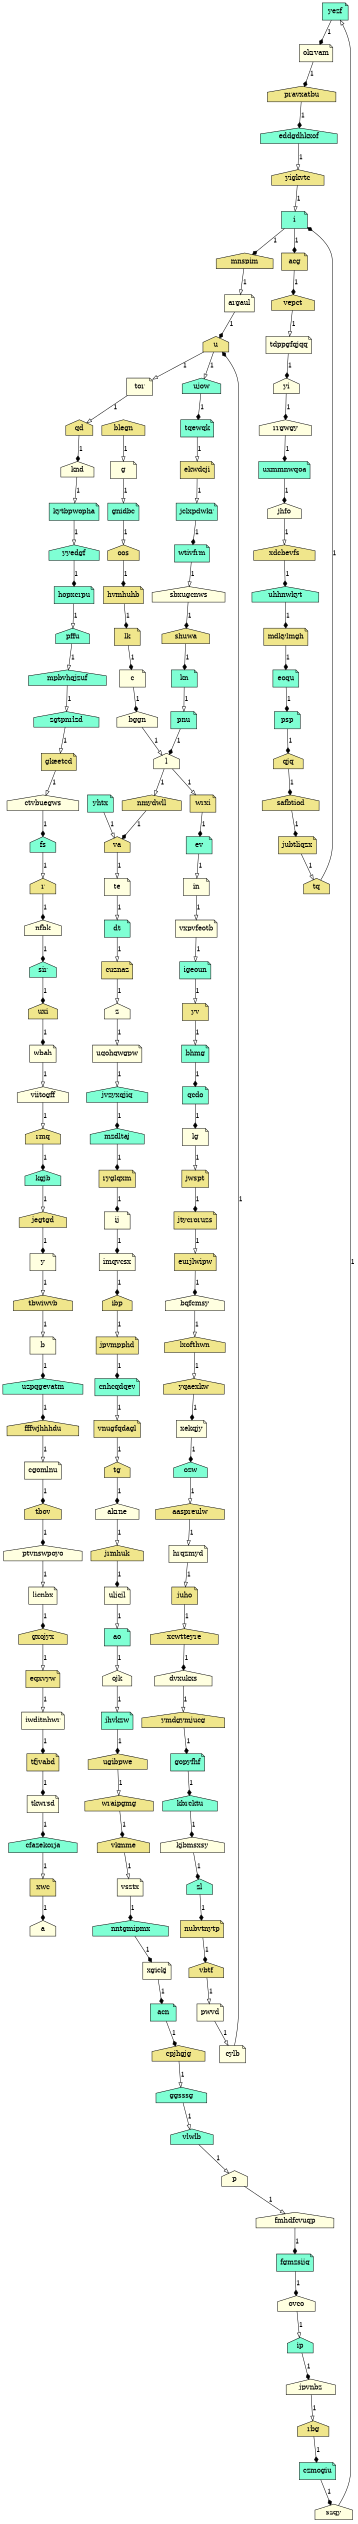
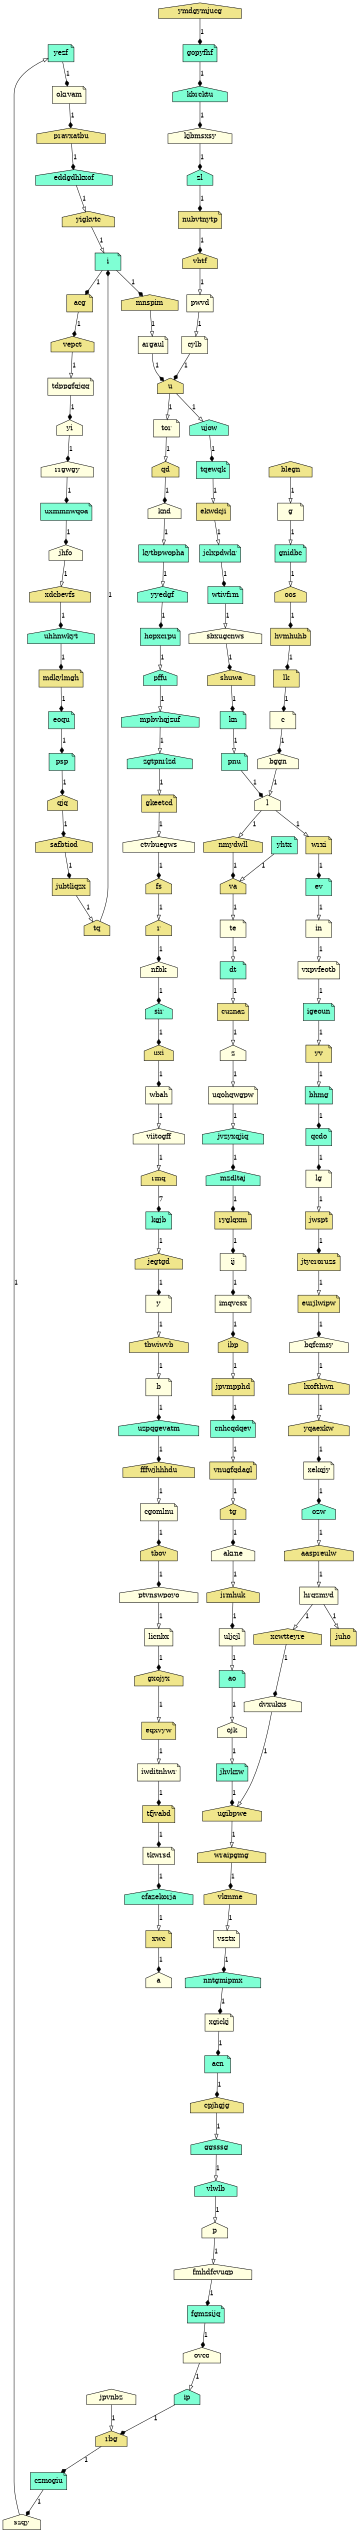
node "fs": fillcolor aquamarine -> khaki
edge "rmq" -> "kgjb": label "1" -> "7"
node "kgjb": shape house -> note
edge "juho" -> "xcwtteyre": now "hrqzmyd" -> "xcwtteyre"
edge "dvxukxs" -> "ymdgymjucg": now "dvxukxs" -> "ugibpwe"
edge "ip" -> "jpvnbz": now "ip" -> "rbg"
